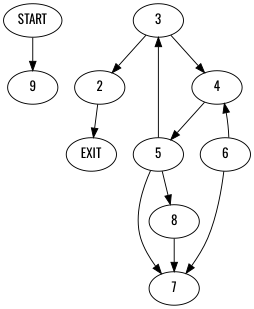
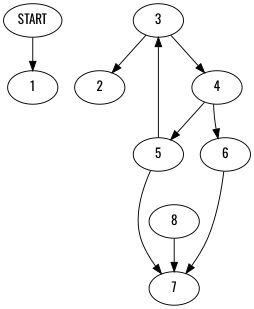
node "9": label "9" -> "1"
edge "6" -> "4": reversed
node "EXIT": removed
edge "5" -> "8": removed
